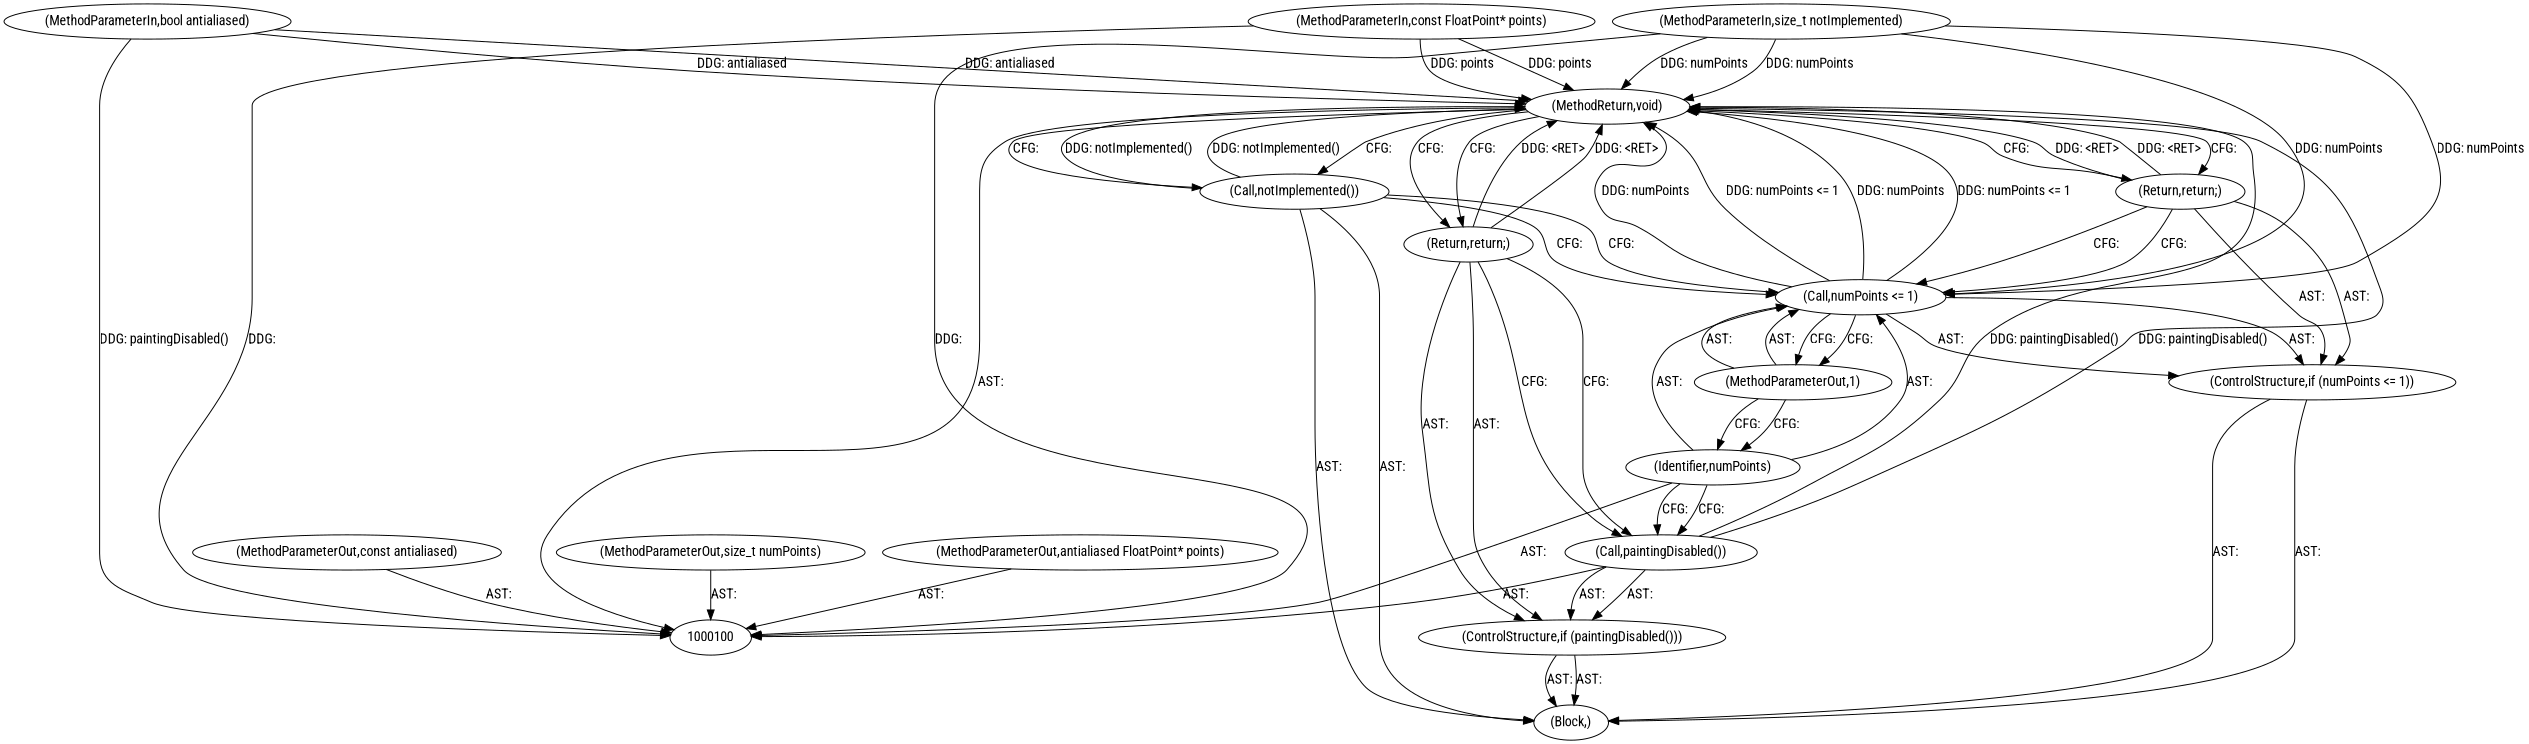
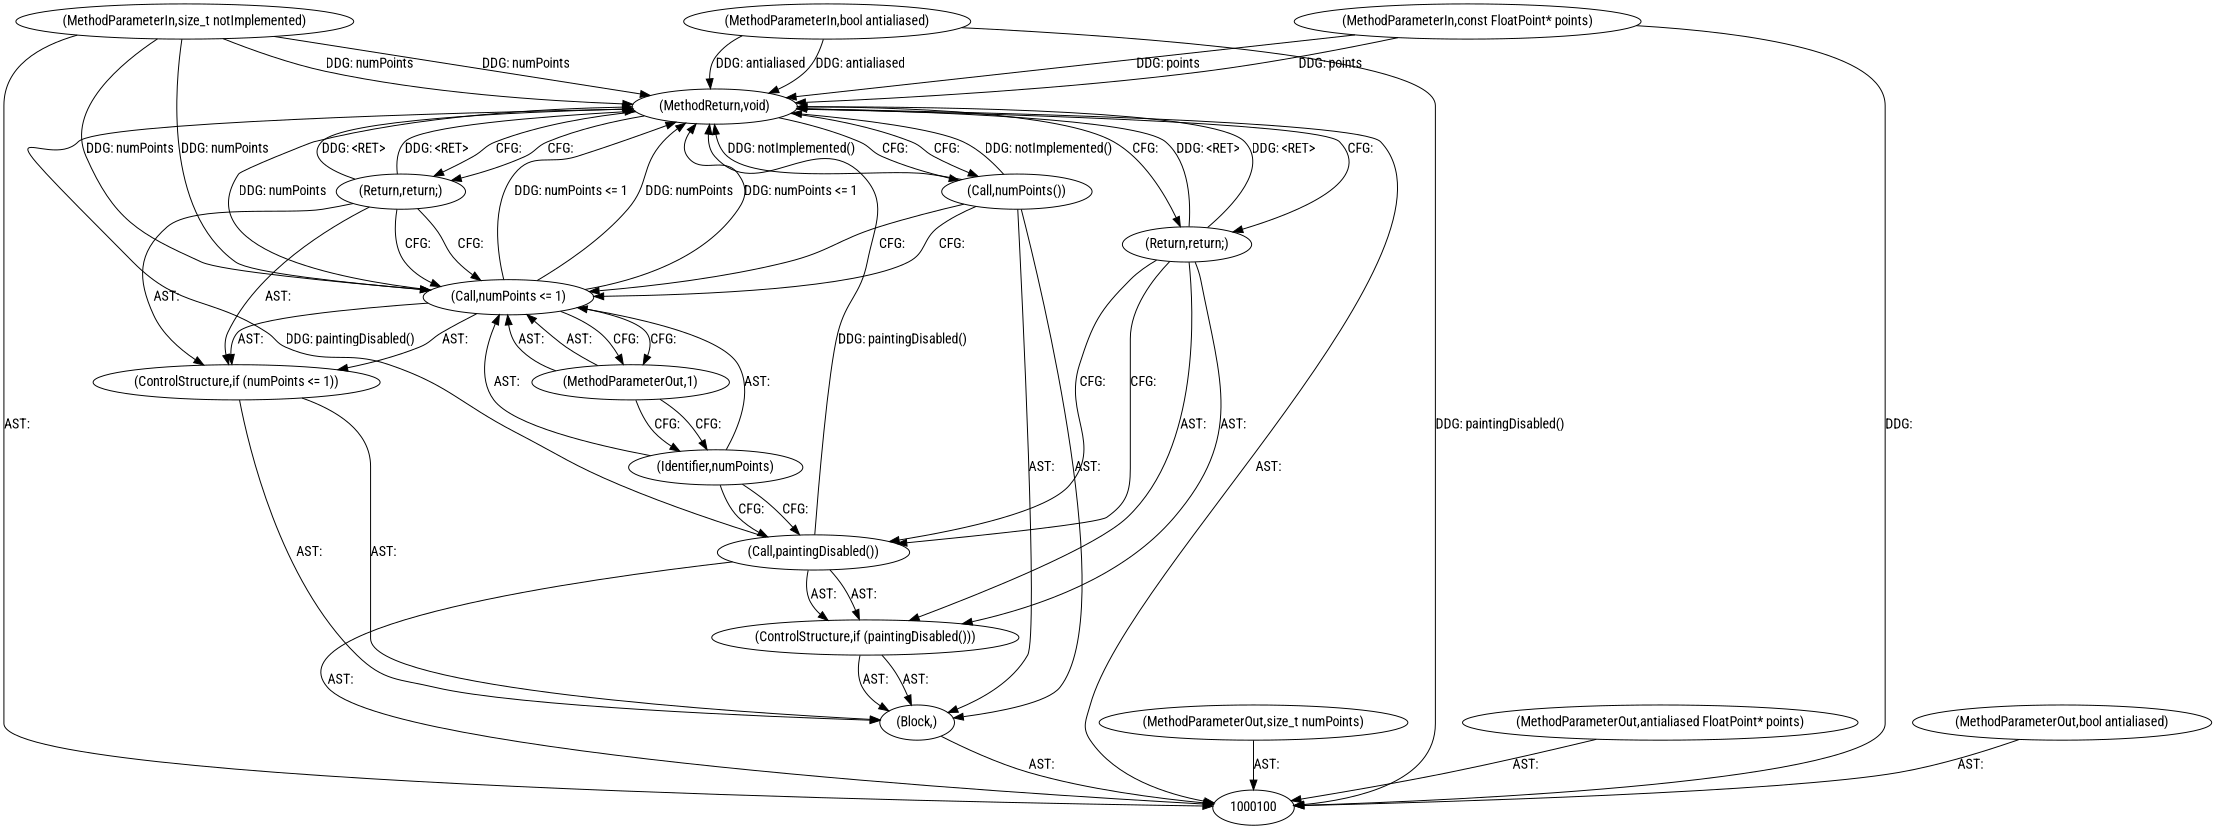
node "(Call,notImplemented())": label "(Call,notImplemented())" -> "(Call,numPoints())"
edge "(MethodParameterIn,size_t notImplemented)" -> "1000100": label "DDG: " -> "AST: "
node "(MethodParameterOut,const antialiased)": label "(MethodParameterOut,const antialiased)" -> "(MethodParameterOut,bool antialiased)"
edge "(Identifier,numPoints)" -> "1000100": now "(Block,)" -> "1000100"
